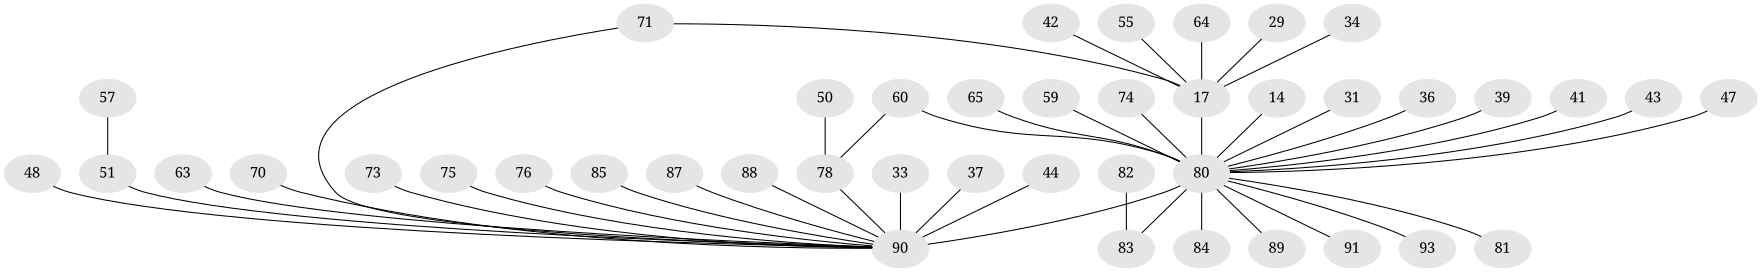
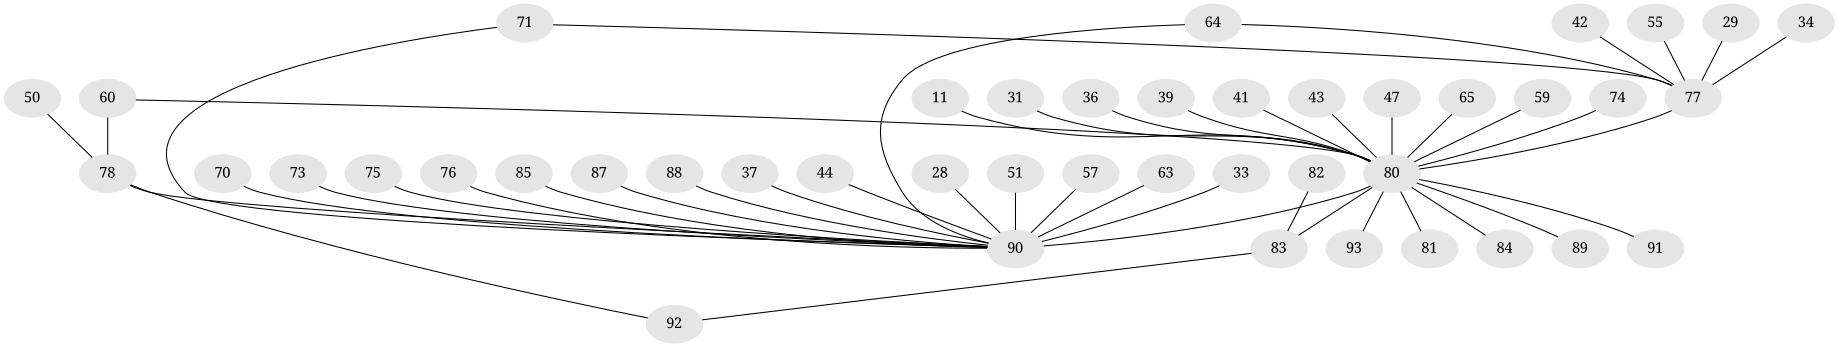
edge "64" -- "90": added
node "17": label "17" -> "77"
node "14": label "14" -> "11"
edge "57" -- "51": now "57" -- "90"
node "48": label "48" -> "28"
node "92": added
